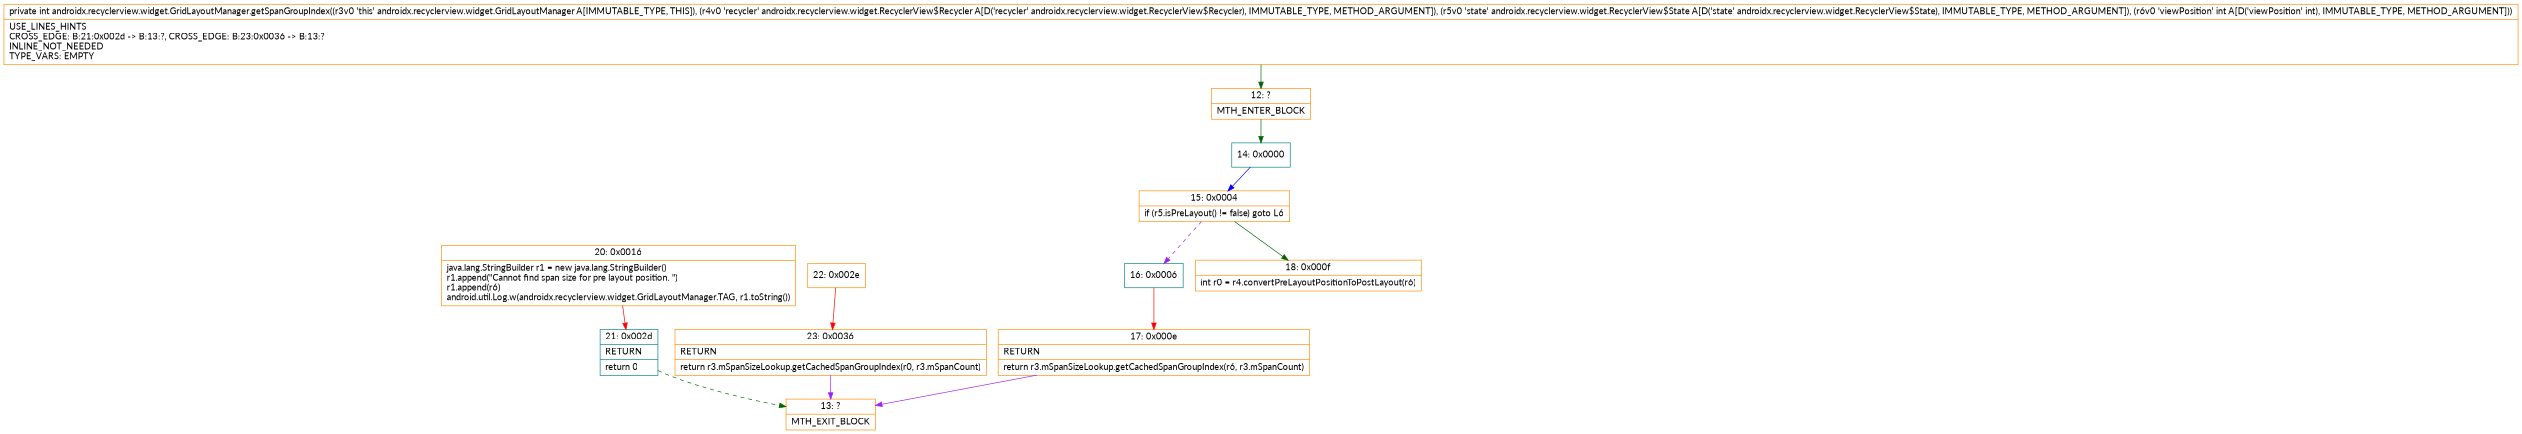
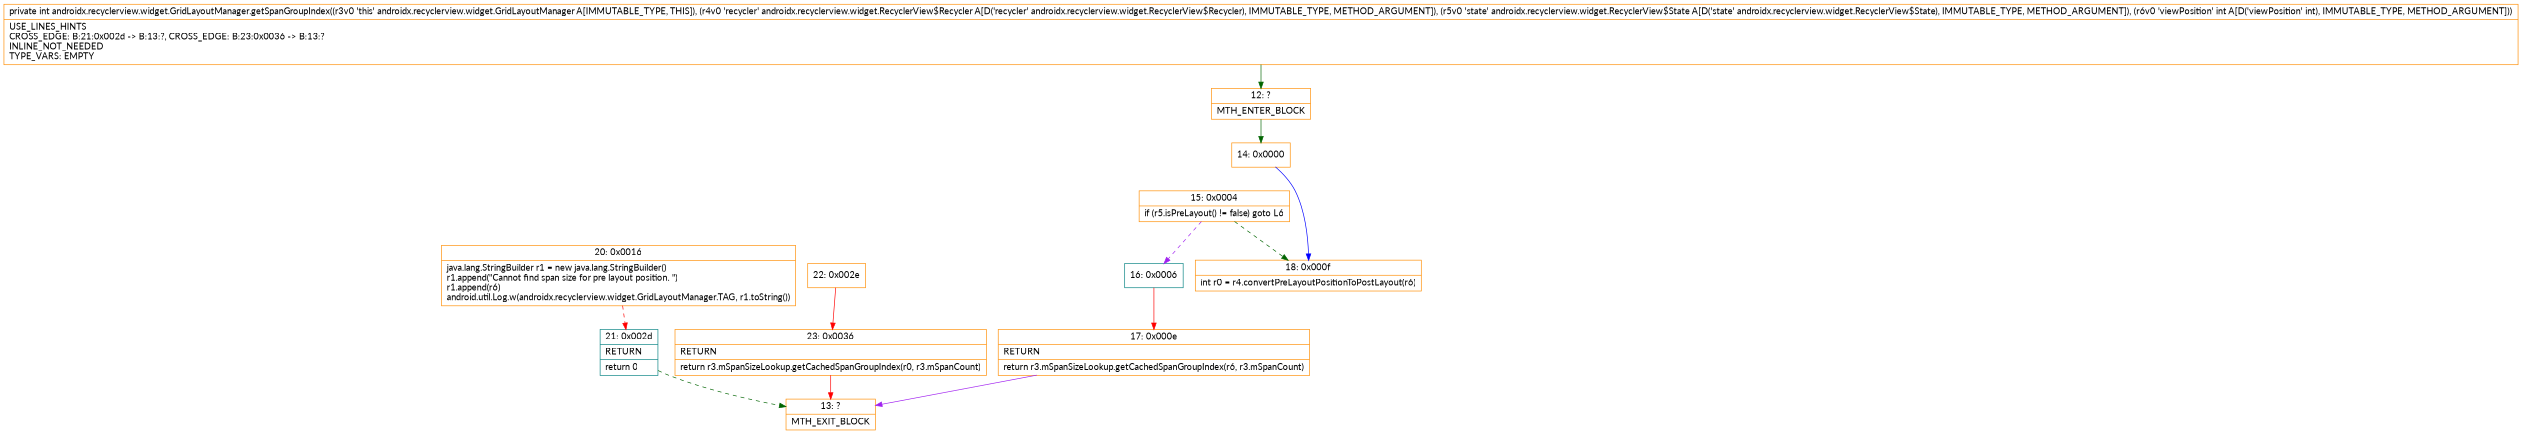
node "14: 0x0000": color teal -> darkorange
edge "14: 0x0000" -> "15: 0x0004": now "14: 0x0000" -> "18: 0x000f"
edge "15: 0x0004" -> "18: 0x000f": style solid -> dashed
edge "20: 0x0016" -> "21: 0x002d": style solid -> dashed
edge "23: 0x0036" -> "13: ?": color purple -> red
